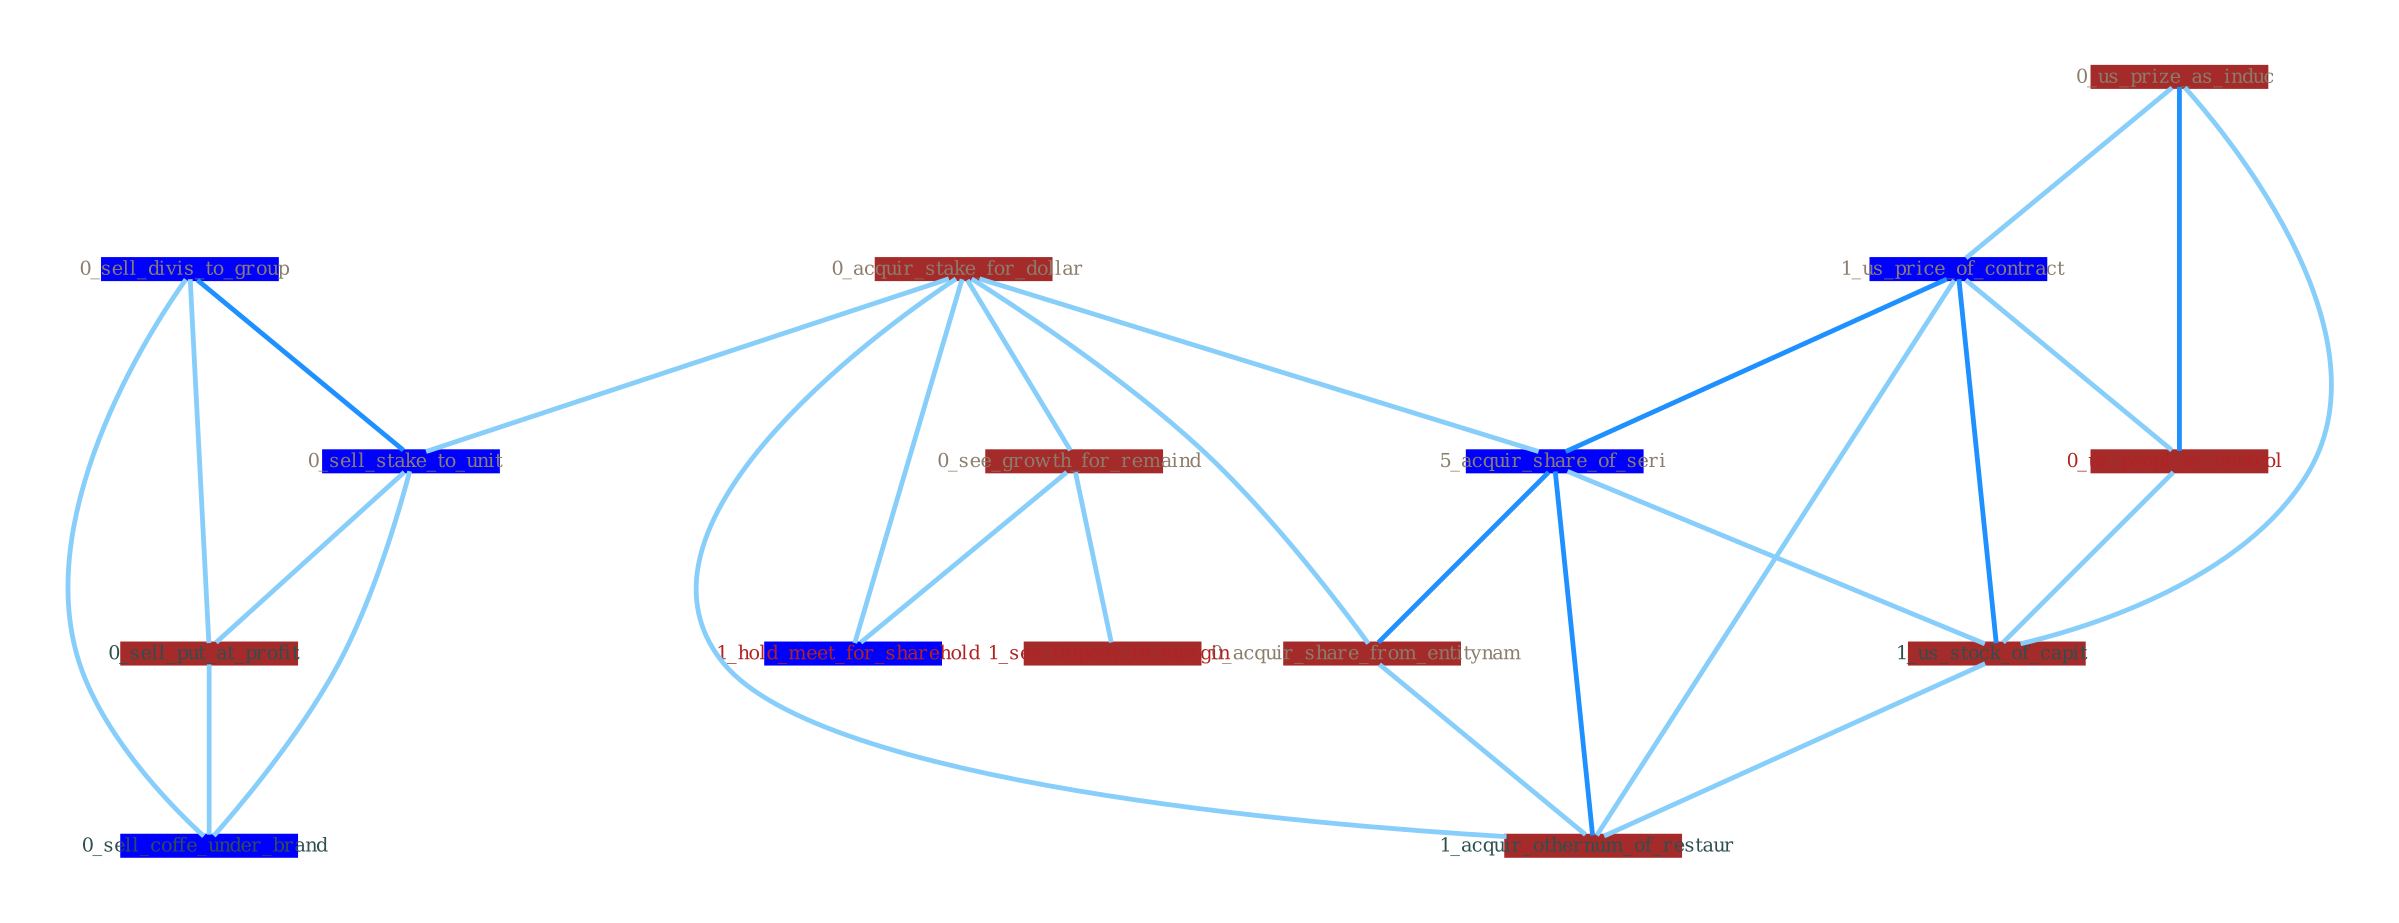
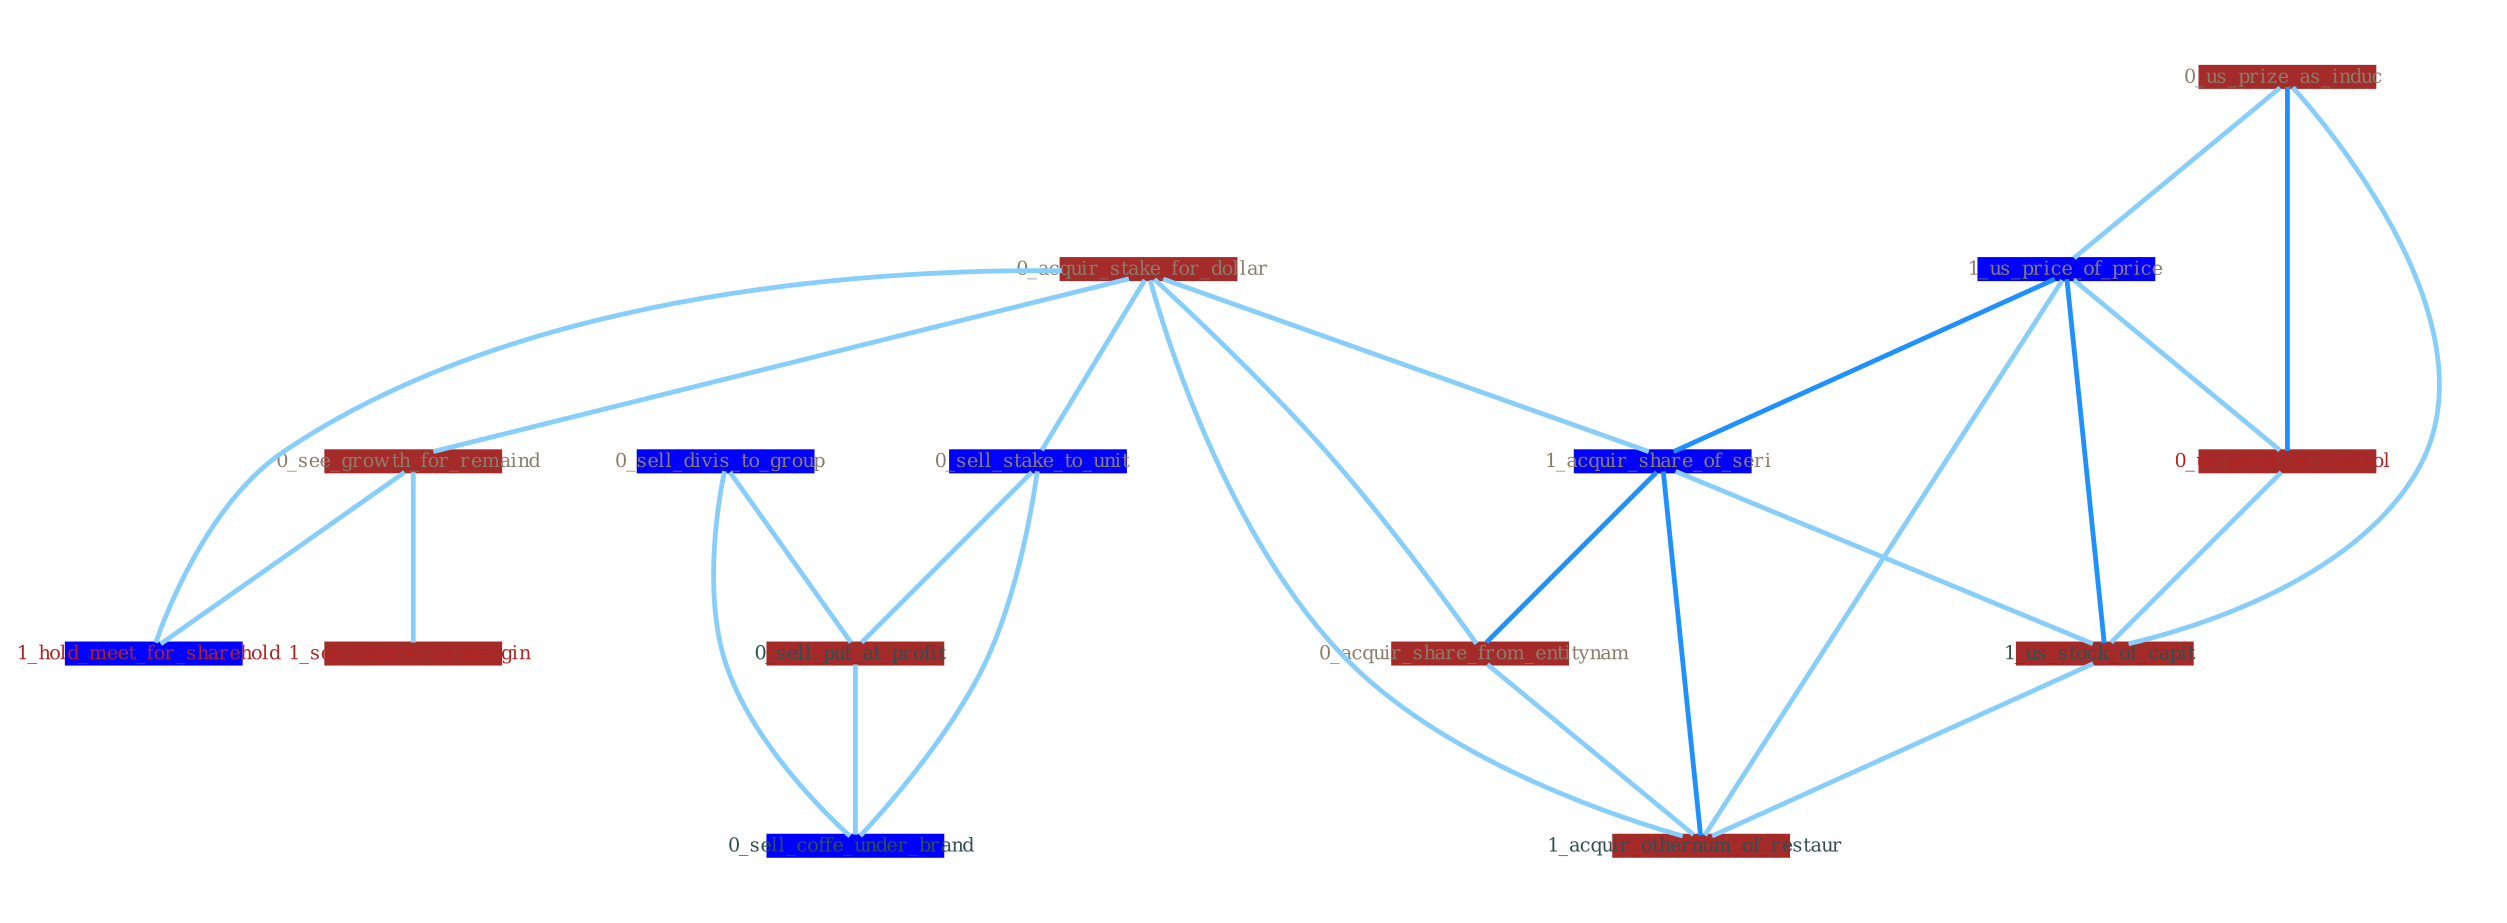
node "1_us_price_of_contract": label "1_us_price_of_contract" -> "1_us_price_of_price"
edge "0_sell_divis_to_group" -- "0_sell_stake_to_unit": removed
node "5_acquir_share_of_seri": label "5_acquir_share_of_seri" -> "1_acquir_share_of_seri"
